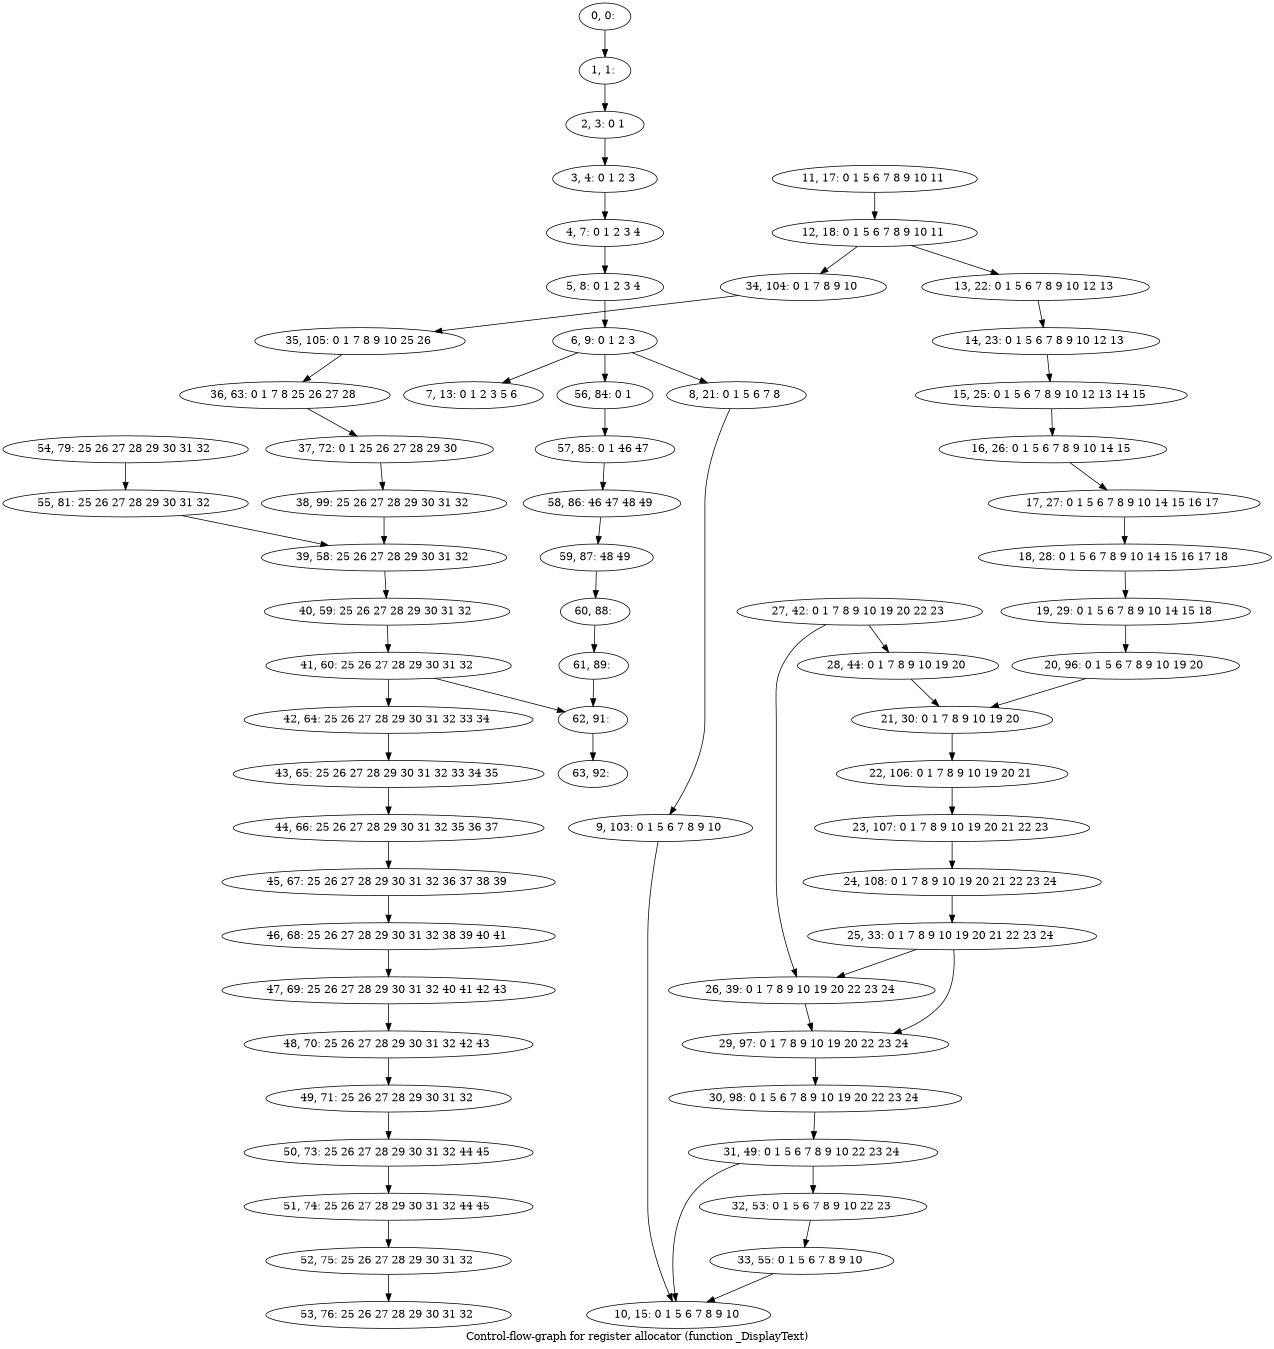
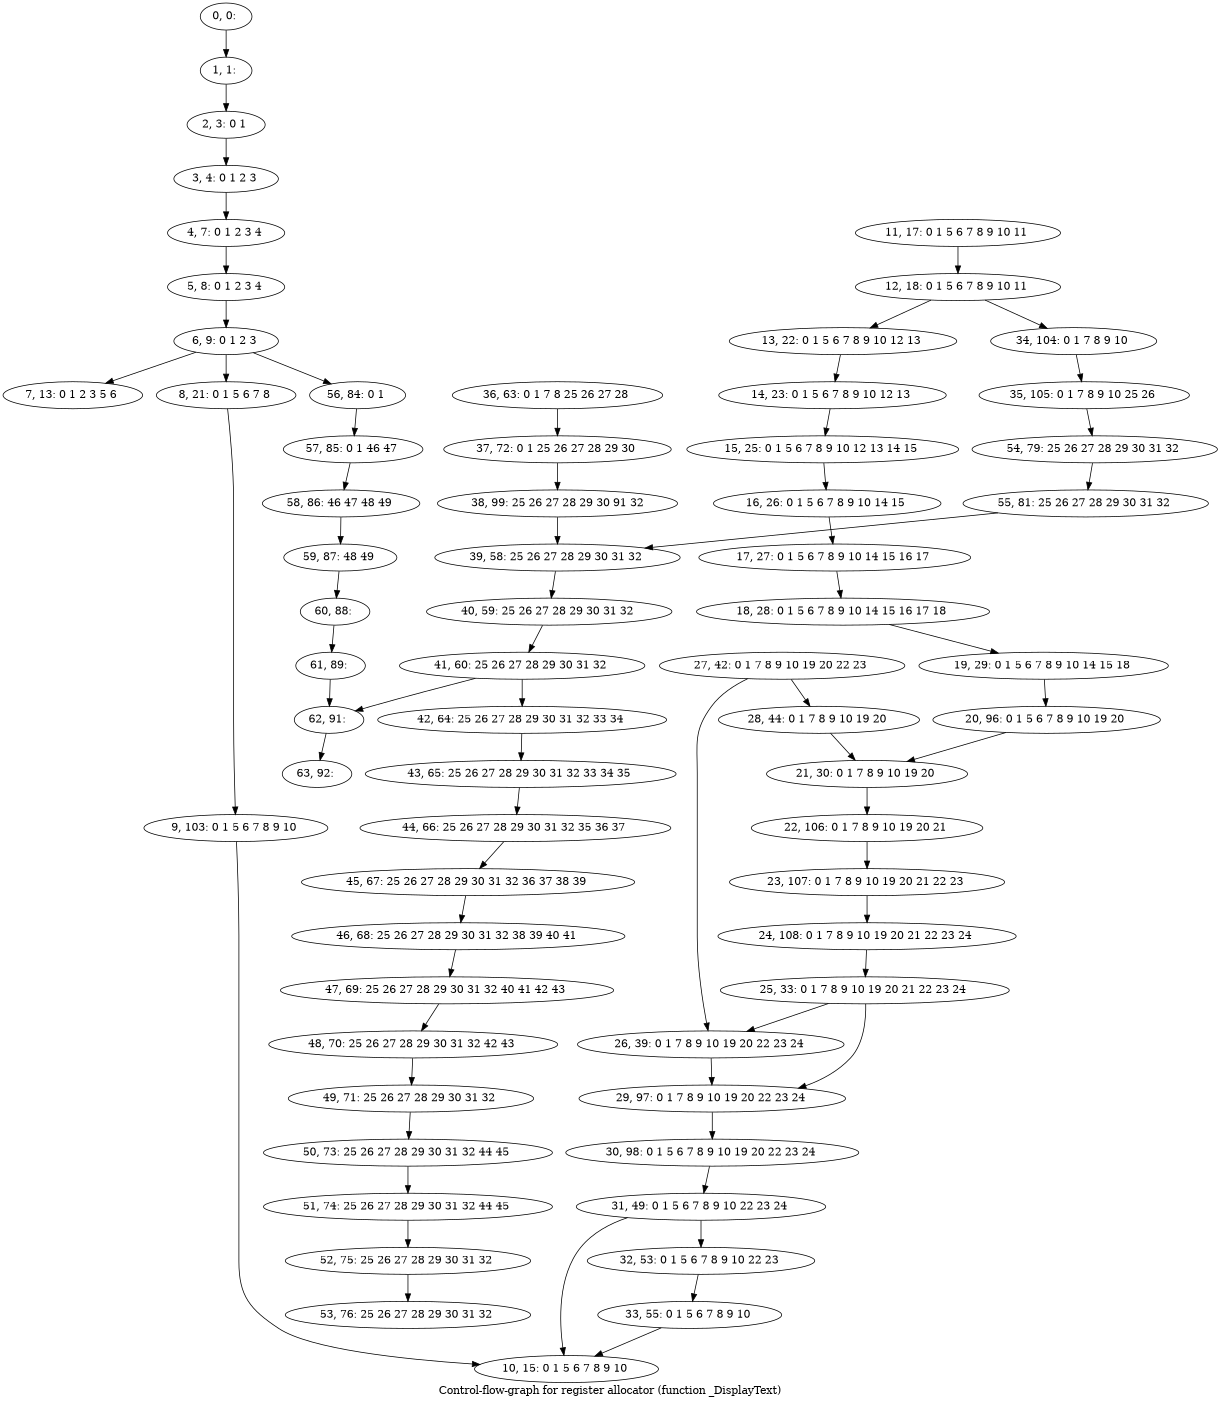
edge "35, 105: 0 1 7 8 9 10 25 26" -> "36, 63: 0 1 7 8 25 26 27 28": now "35, 105: 0 1 7 8 9 10 25 26" -> "54, 79: 25 26 27 28 29 30 31 32"
node "38, 99: 25 26 27 28 29 30 31 32": label "38, 99: 25 26 27 28 29 30 31 32" -> "38, 99: 25 26 27 28 29 30 91 32"
